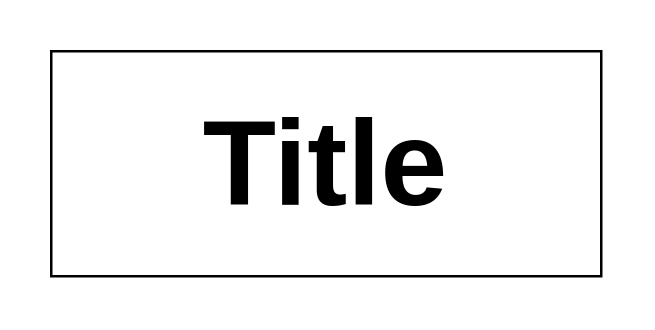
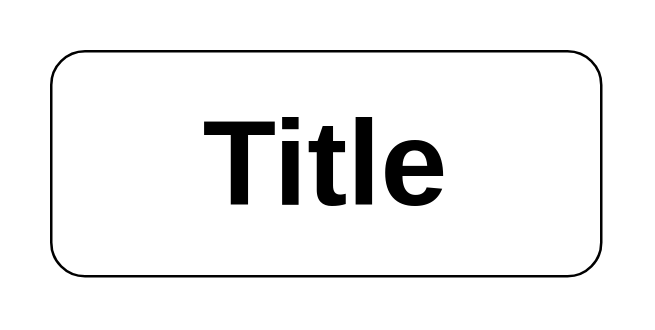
node "Title": shape rectangle -> rounded rectangle
